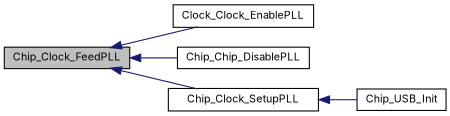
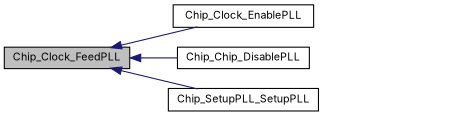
node "Clock_Clock_EnablePLL": label "Clock_Clock_EnablePLL" -> "Chip_Clock_EnablePLL"
node "Chip_Clock_SetupPLL": label "Chip_Clock_SetupPLL" -> "Chip_SetupPLL_SetupPLL"
node "Chip_USB_Init": removed
